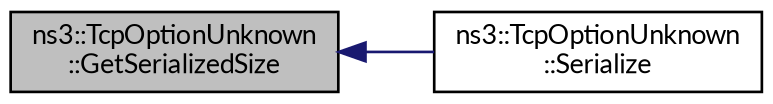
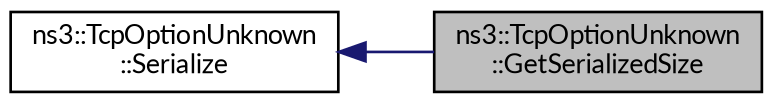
edge "ns3::TcpOptionUnknown ::Serialize" -> "ns3::TcpOptionUnknown ::GetSerializedSize": reversed
